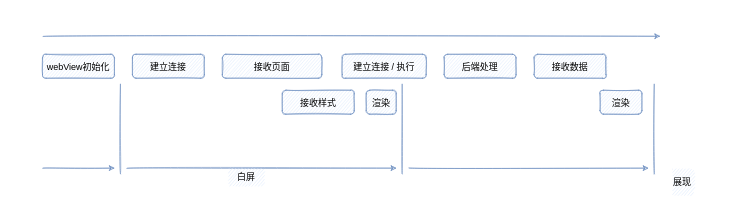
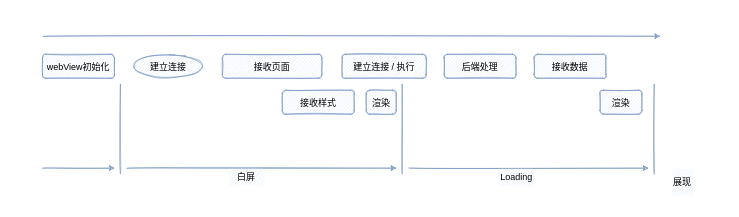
node "建立连接": shape rounded rectangle -> ellipse
node "Loading": added
